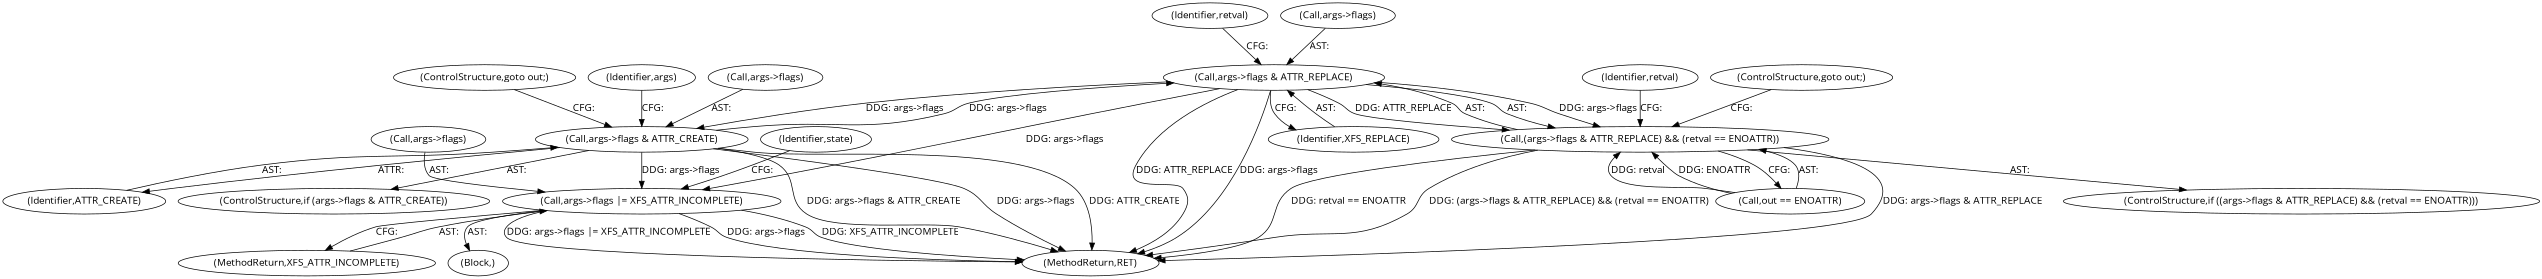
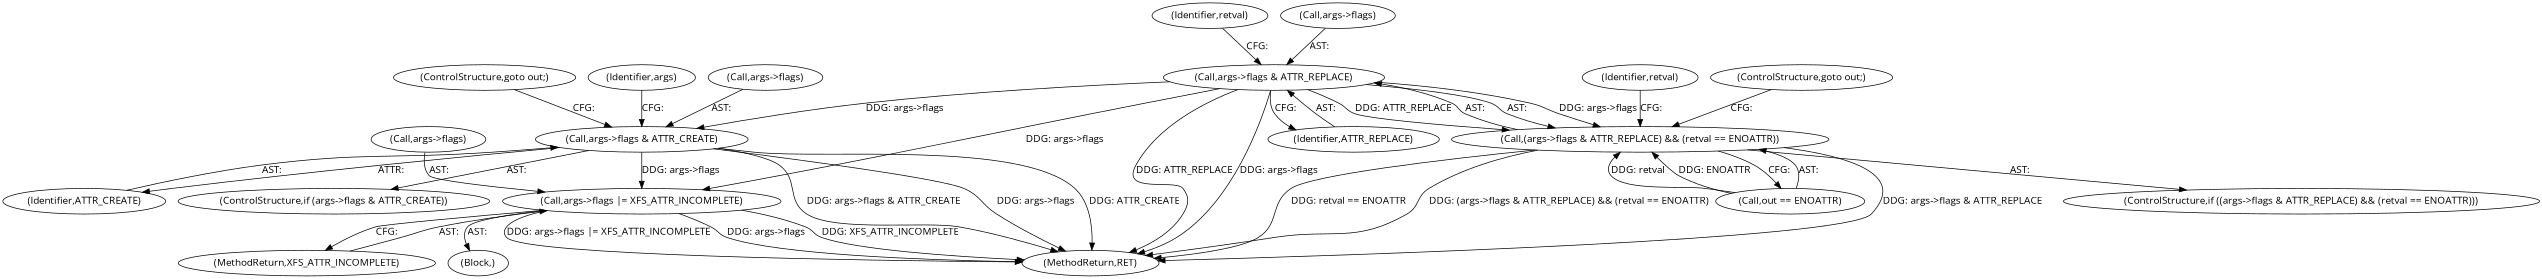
edge "(Call,args->flags & ATTR_CREATE)" -> "(Call,args->flags & ATTR_REPLACE)": removed, label "DDG: args->flags"
node "(Identifier,state)": removed
node "(Identifier,XFS_REPLACE)": label "(Identifier,XFS_REPLACE)" -> "(Identifier,ATTR_REPLACE)"
